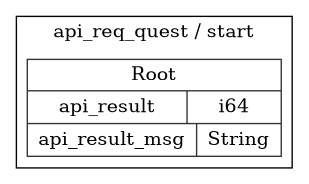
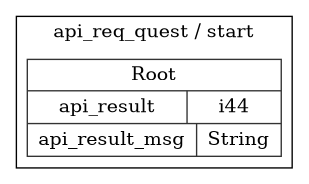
node "Root": text "i64" -> "i44"
